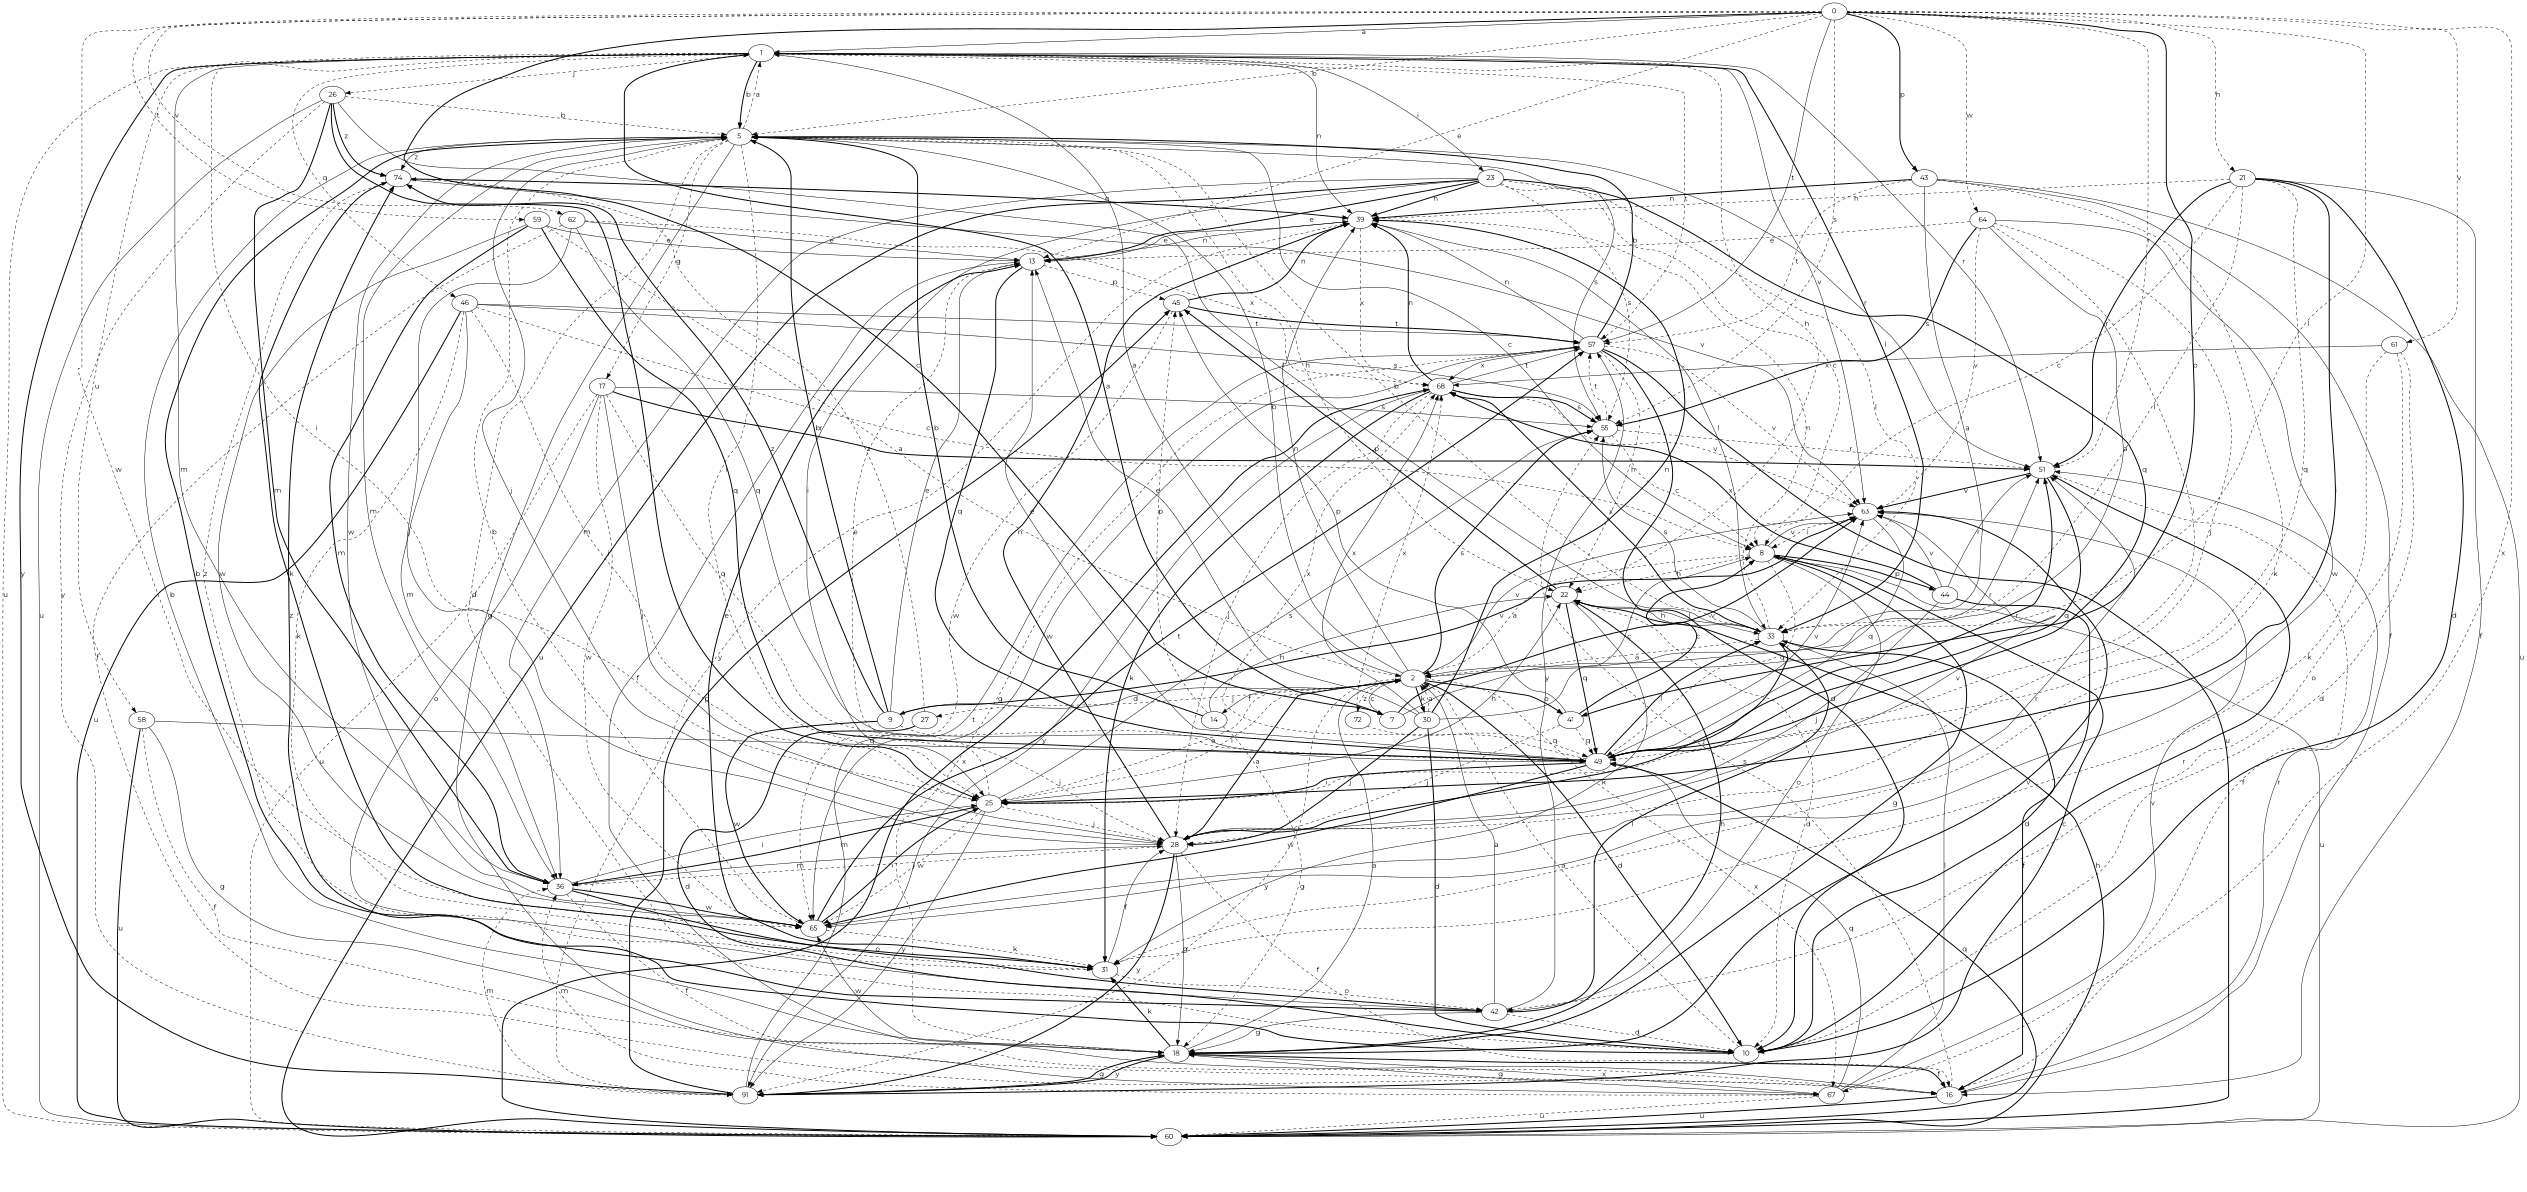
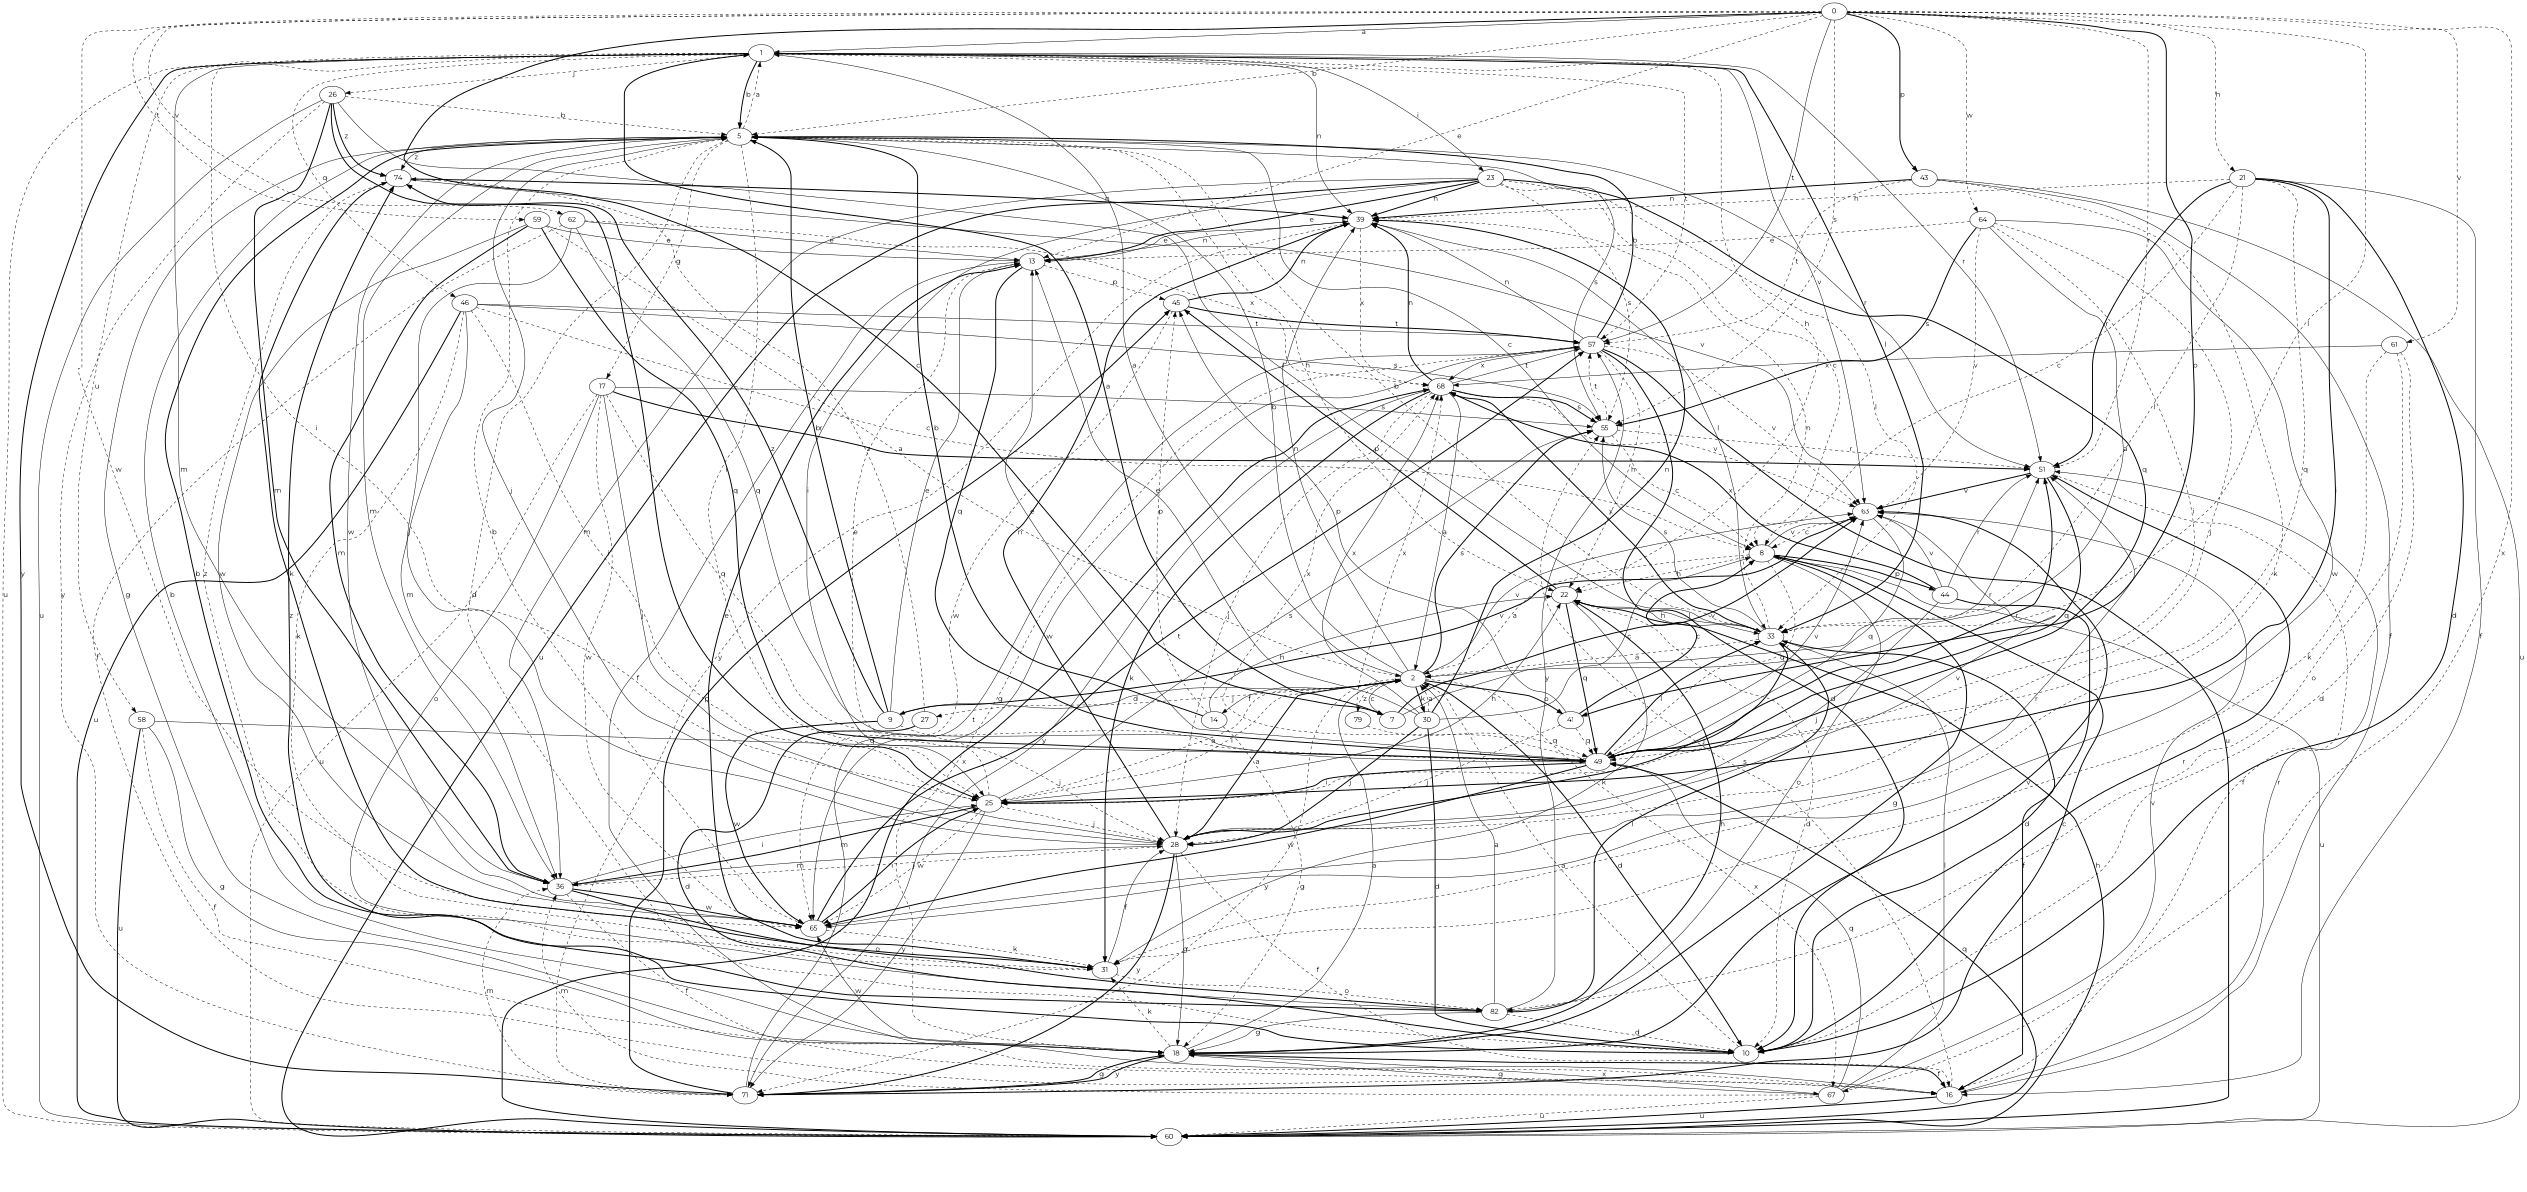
edge "63" -> "8": label "i" -> "c"
edge "43" -> "2": now "68" -> "2"
node "72": label "72" -> "79"
node "42": label "42" -> "82"
edge "18" -> "31": style bold -> dashed
edge "5" -> "67": now "5" -> "18"
node "91": label "91" -> "71"
